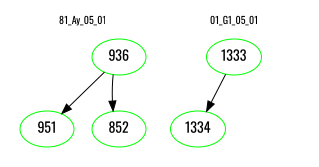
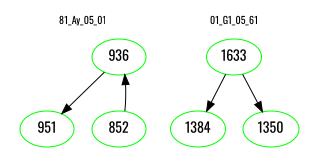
cluster "01_G1_05_01": label "01_G1_05_01" -> "01_G1_05_61"
node "1333": label "1333" -> "1633"
edge "936" -> "852": reversed
node "1334": label "1334" -> "1384"
node "1350": added
